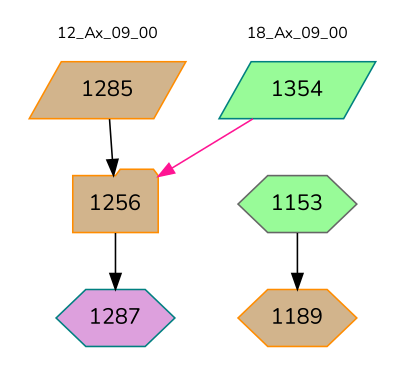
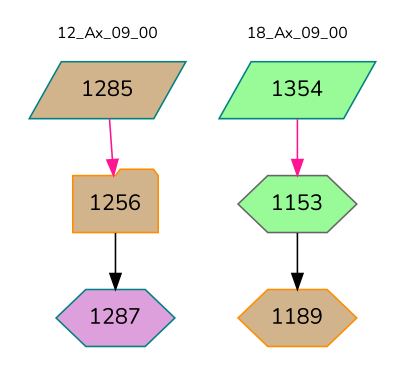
node "1285": color darkorange -> teal
edge "1285" -> "1256": color black -> deeppink
edge "1354" -> "1256": now "1354" -> "1153"
